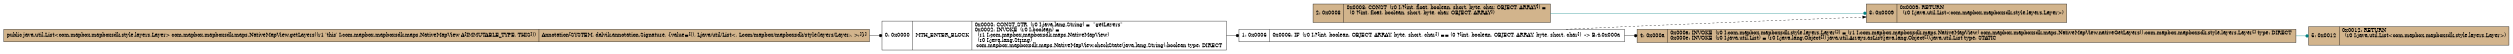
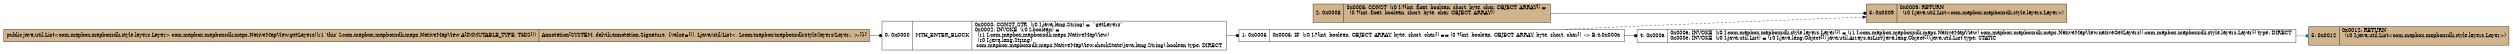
edge "2: 0x0008" -> "3: 0x0009": color teal -> black
node "4: 0x000a": fillcolor tan -> white
